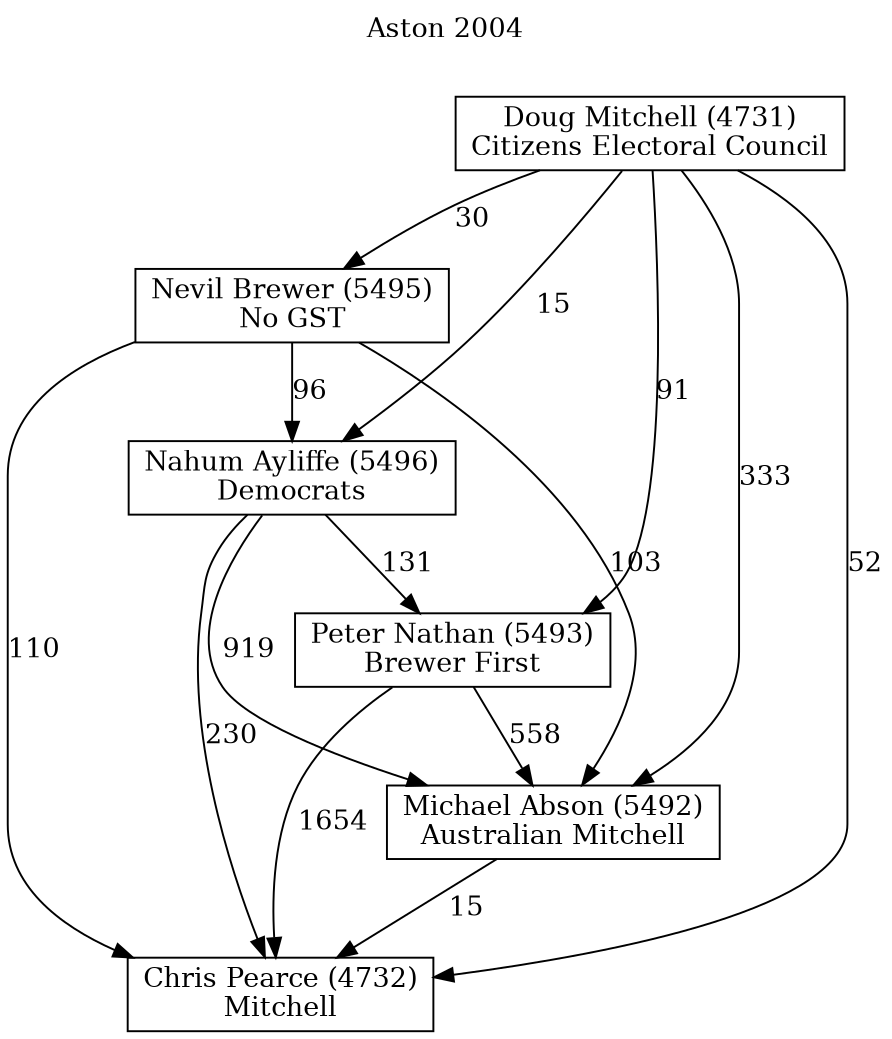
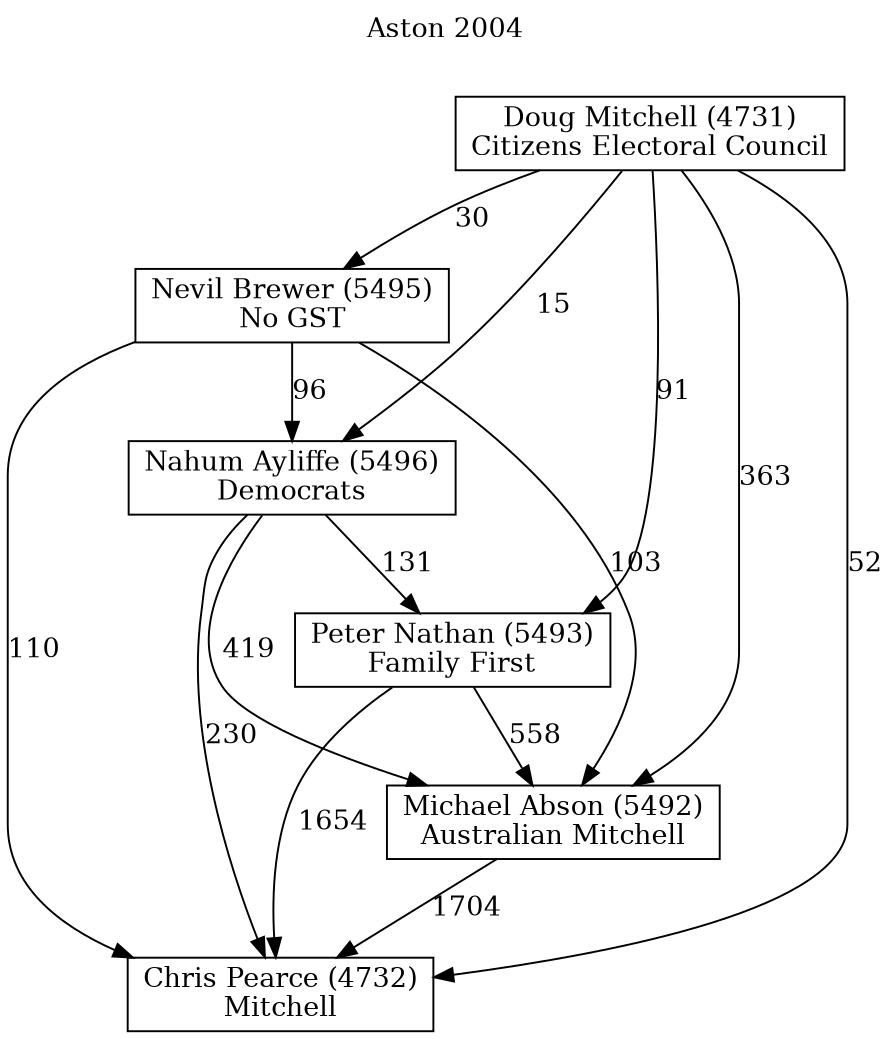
edge "Doug Mitchell (4731) Citizens Electoral Council" -> "Michael Abson (5492) Australian Mitchell": label "333" -> "363"
edge "Nahum Ayliffe (5496) Democrats" -> "Michael Abson (5492) Australian Mitchell": label "919" -> "419"
node "Peter Nathan (5493) Brewer First": label "Peter Nathan (5493) Brewer First" -> "Peter Nathan (5493) Family First"
edge "Michael Abson (5492) Australian Mitchell" -> "Chris Pearce (4732) Mitchell": label "15" -> "1704"
